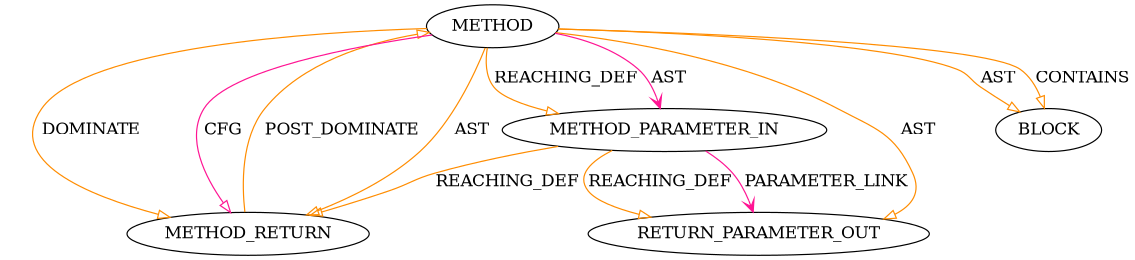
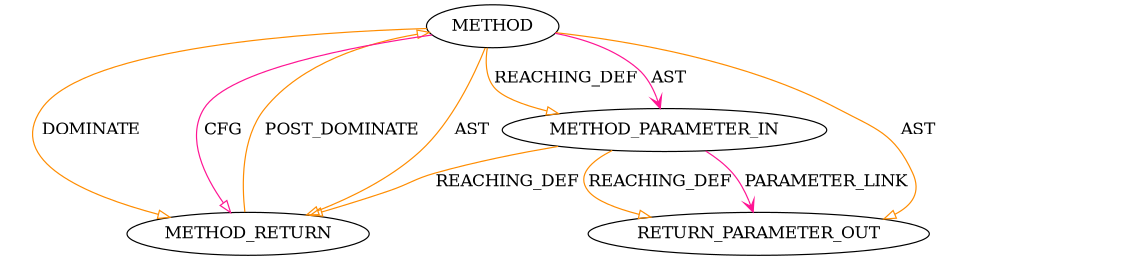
node "BLOCK": removed
